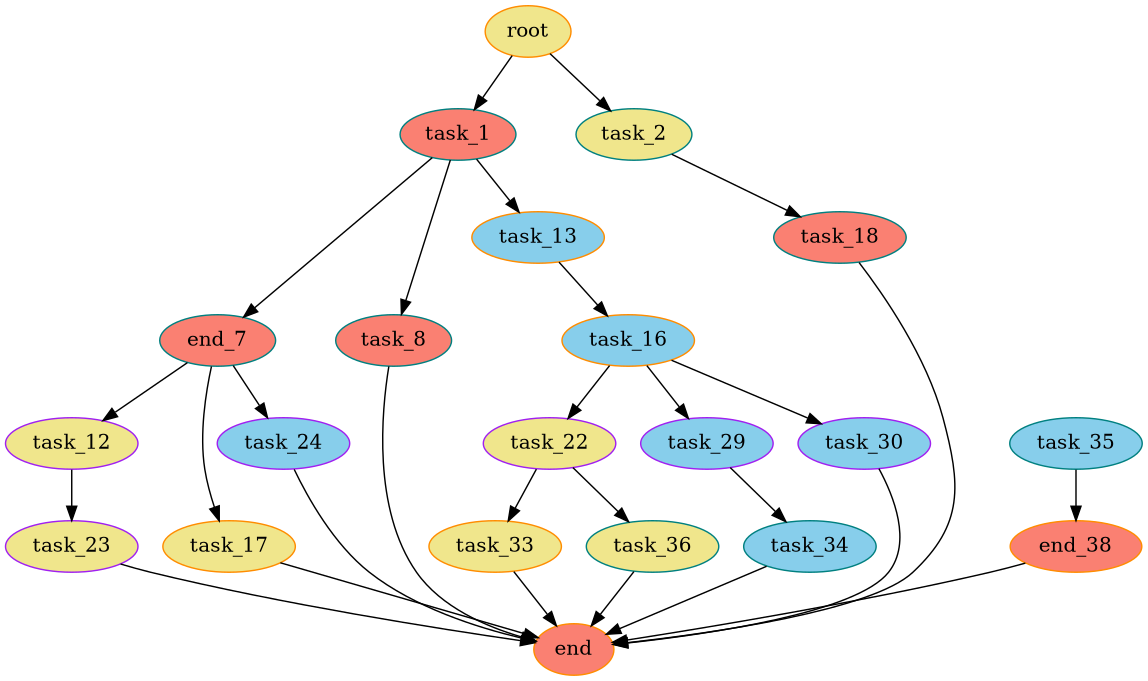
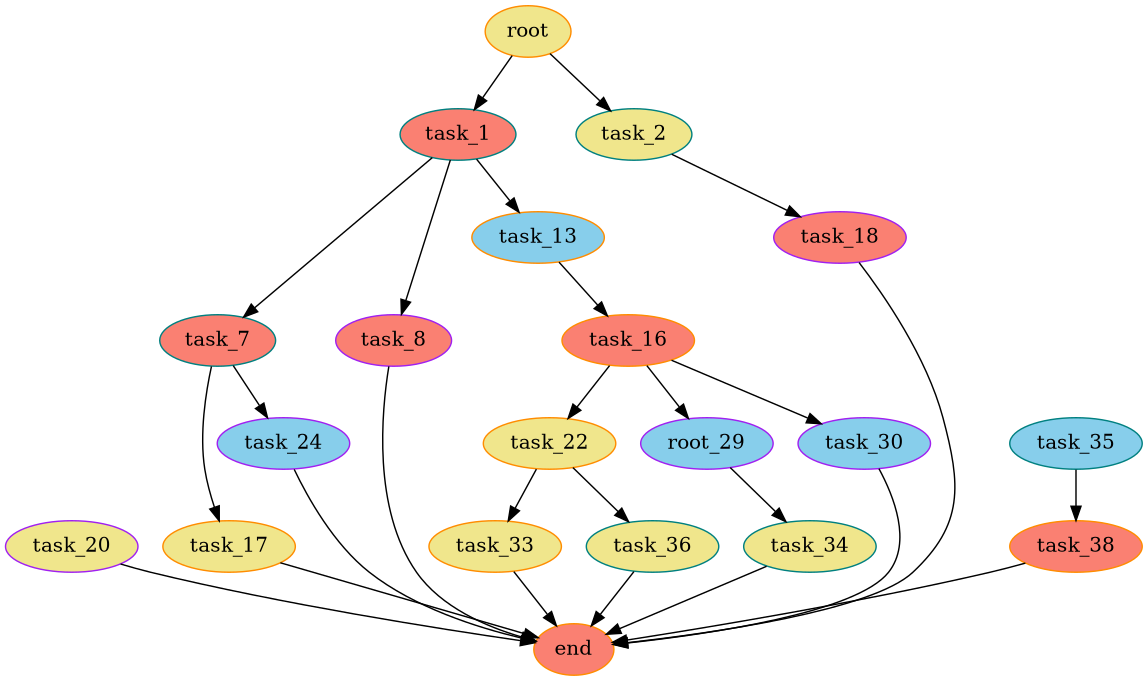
node "task_18": color teal -> purple
node "end_7": label "end_7" -> "task_7"
node "task_8": color teal -> purple
node "task_16": fillcolor skyblue -> salmon
node "task_12": removed
node "task_22": color purple -> darkorange
node "task_29": label "task_29" -> "root_29"
node "task_23": label "task_23" -> "task_20"
node "task_34": fillcolor skyblue -> khaki
node "end_38": label "end_38" -> "task_38"
